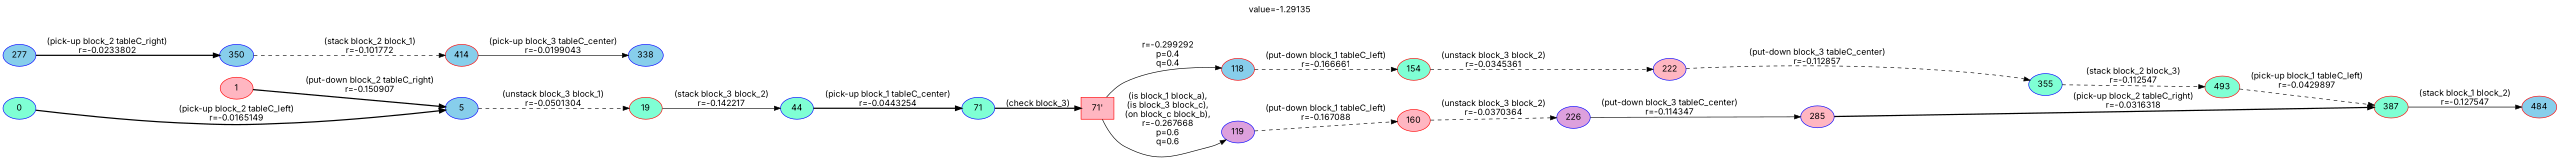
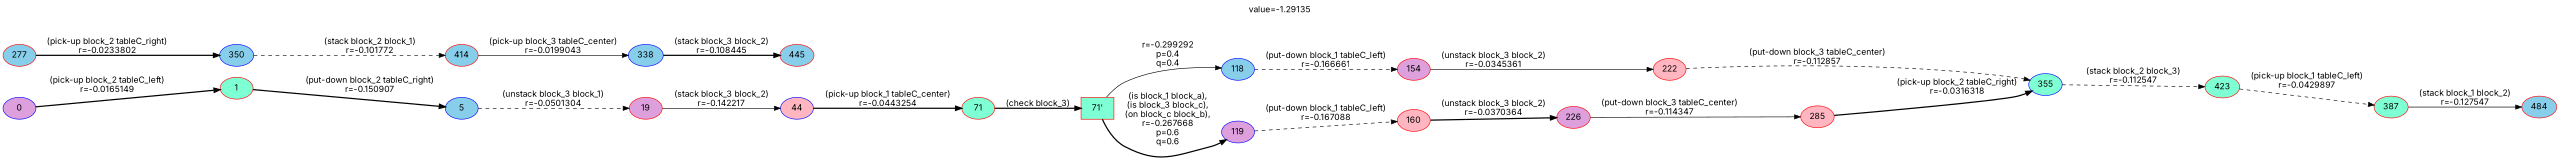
node "277": color blue -> red
node "445": added
node "118": color red -> blue
node "154": fillcolor aquamarine -> plum
edge "154" -> "222": style dashed -> solid
node "222": color blue -> red
node "493": label "493" -> "423"
node "1": fillcolor lightpink -> aquamarine
node "0": fillcolor aquamarine -> plum
node "19": fillcolor aquamarine -> plum
node "44": fillcolor aquamarine -> lightpink
node "71": color blue -> red
node "71'": fillcolor lightpink -> aquamarine
edge "285" -> "387": now "285" -> "355"
node "226": color blue -> red
node "285": color blue -> red
edge "160" -> "226": style dashed -> bold
edge "0" -> "5": now "0" -> "1"
edge "71'" -> "119": style solid -> bold
